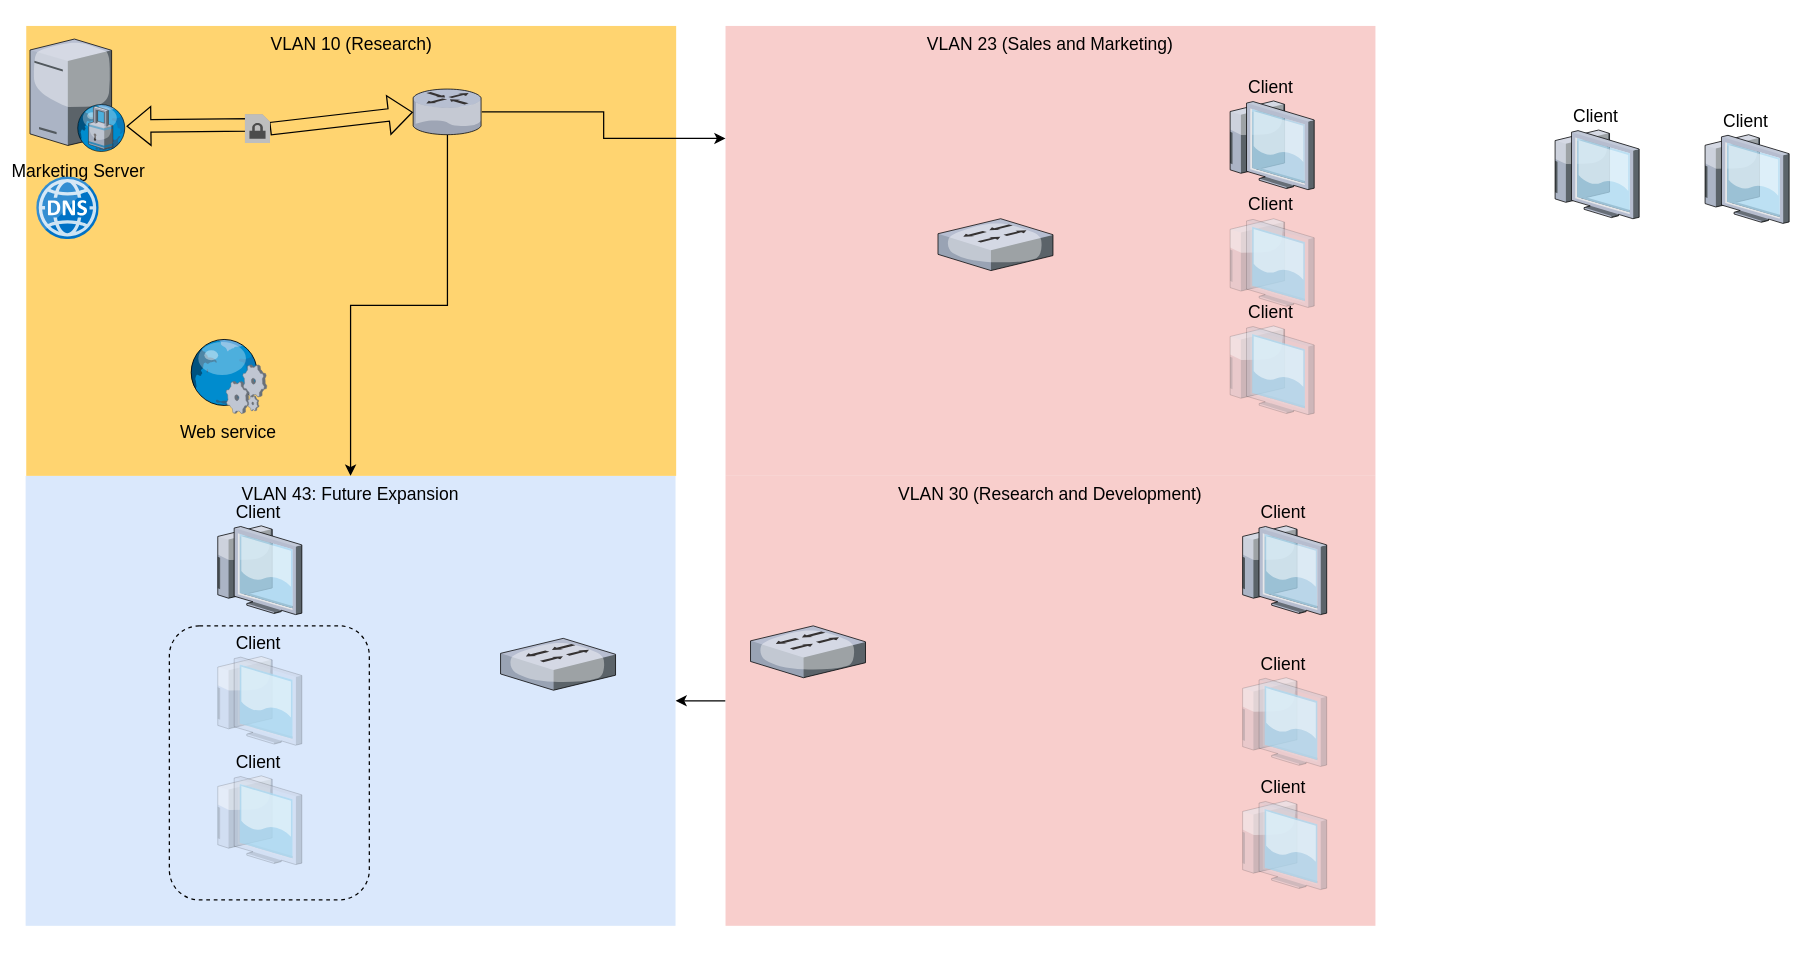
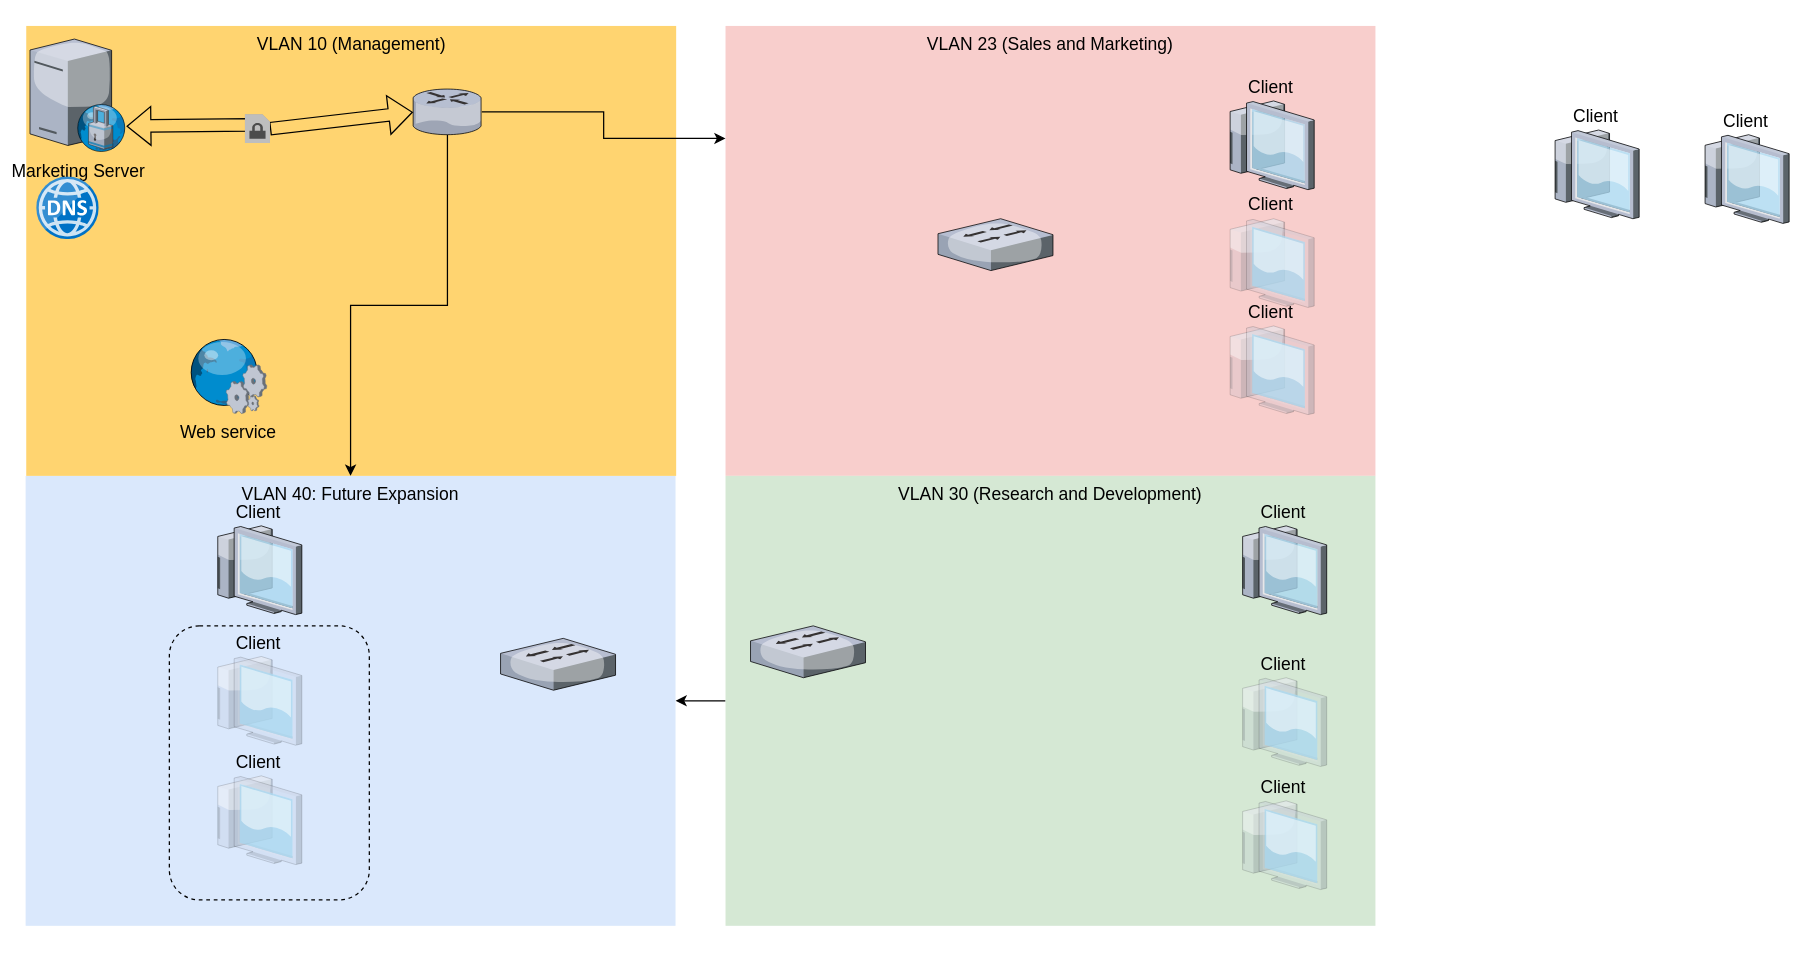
node "VLAN 10 (Research)": label "VLAN 10 (Research)" -> "VLAN 10 (Management)"
node "VLAN 43: Future Expansion": label "VLAN 43: Future Expansion" -> "VLAN 40: Future Expansion"
node "VLAN 30 (Research and Development)": fillcolor #f8cecc -> #d5e8d4
